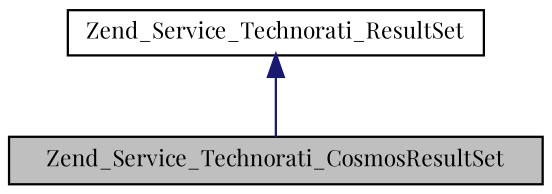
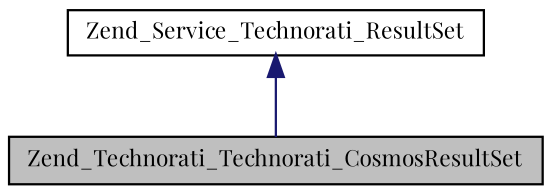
node "Zend_Service_Technorati_CosmosResultSet": label "Zend_Service_Technorati_CosmosResultSet" -> "Zend_Technorati_Technorati_CosmosResultSet"
